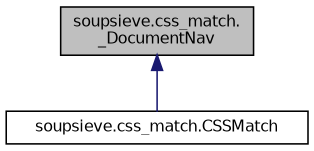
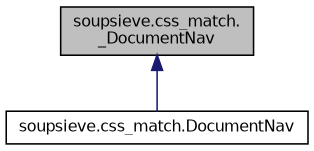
node "soupsieve.css_match.CSSMatch": label "soupsieve.css_match.CSSMatch" -> "soupsieve.css_match.DocumentNav"
